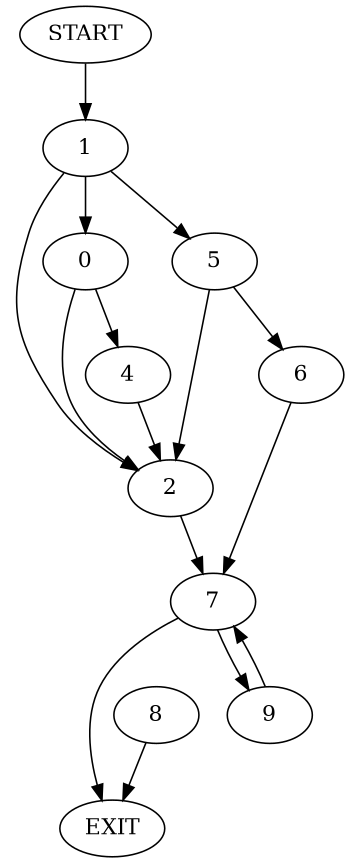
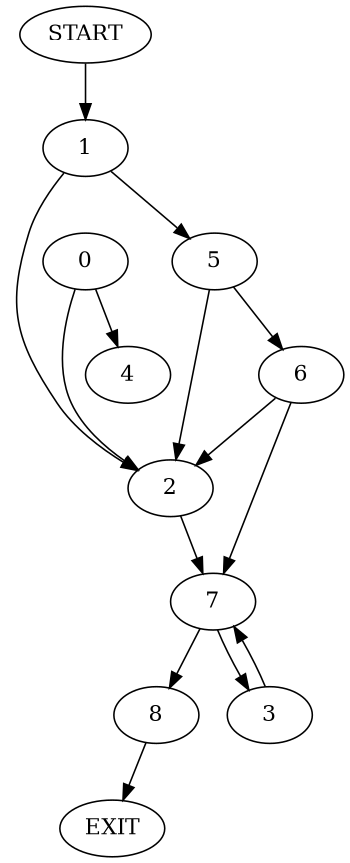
edge "1" -> "0": removed
edge "4" -> "2": now "6" -> "2"
edge "7" -> "EXIT": now "7" -> "8"
node "9": label "9" -> "3"
